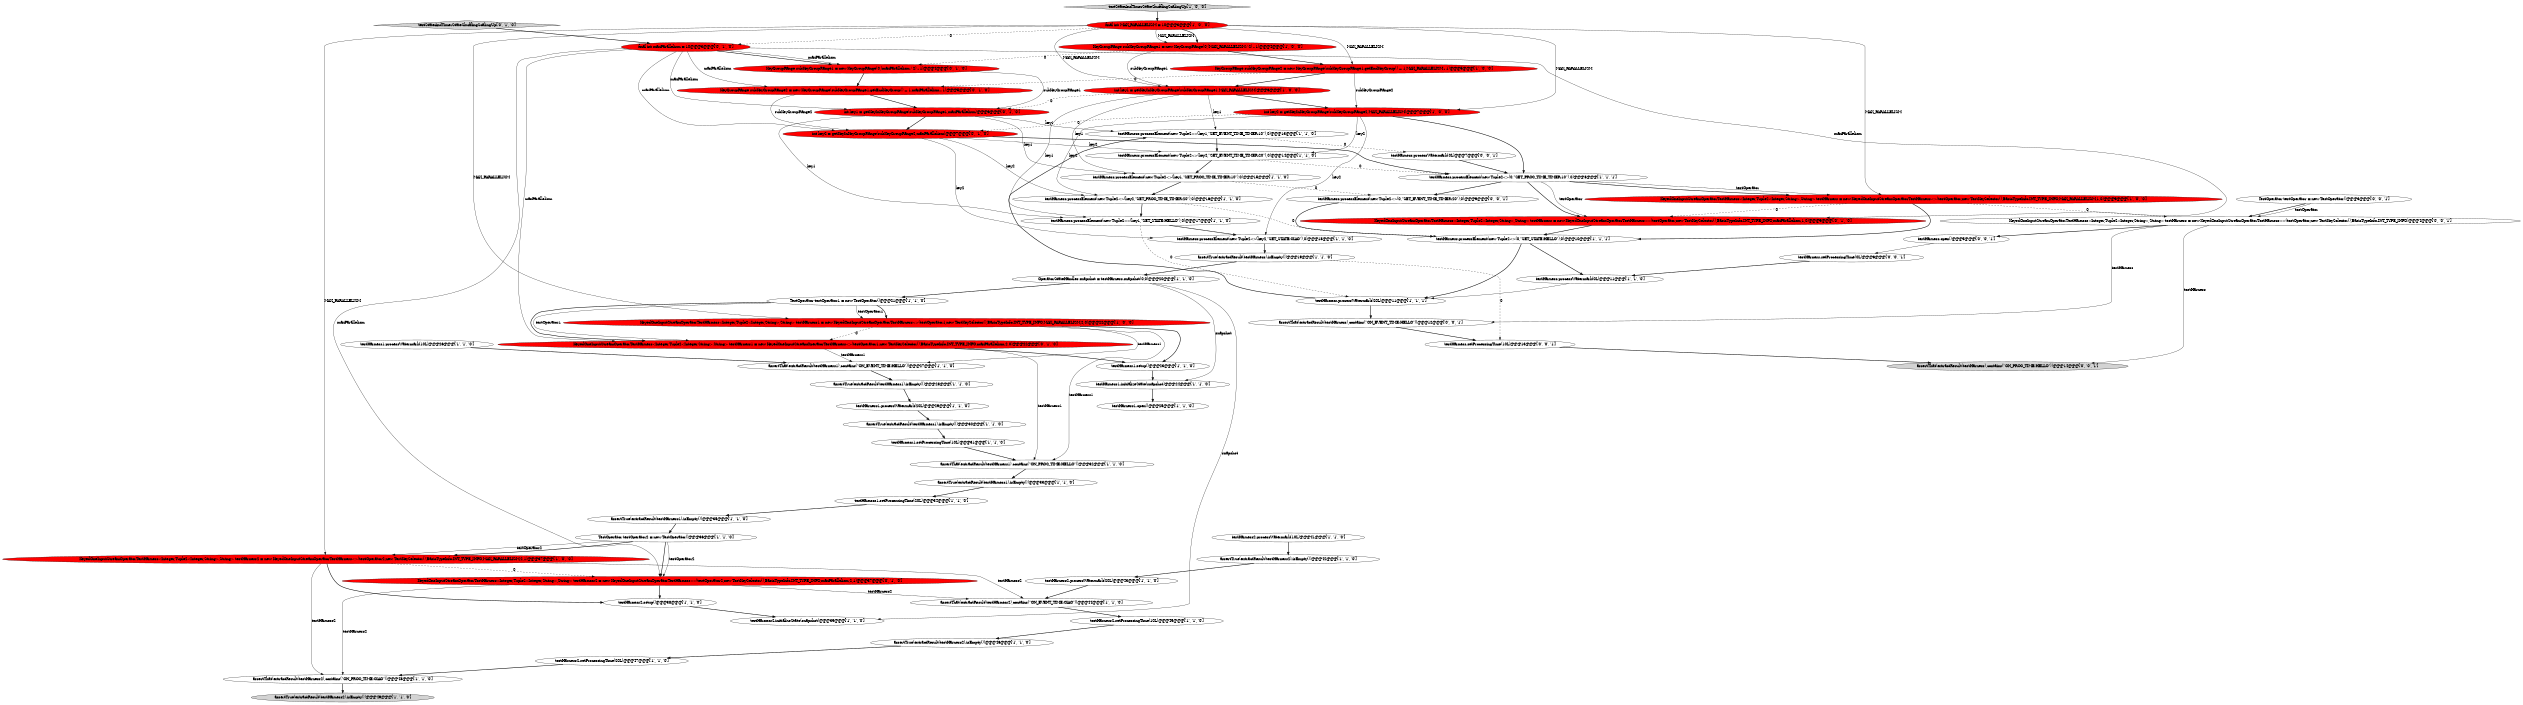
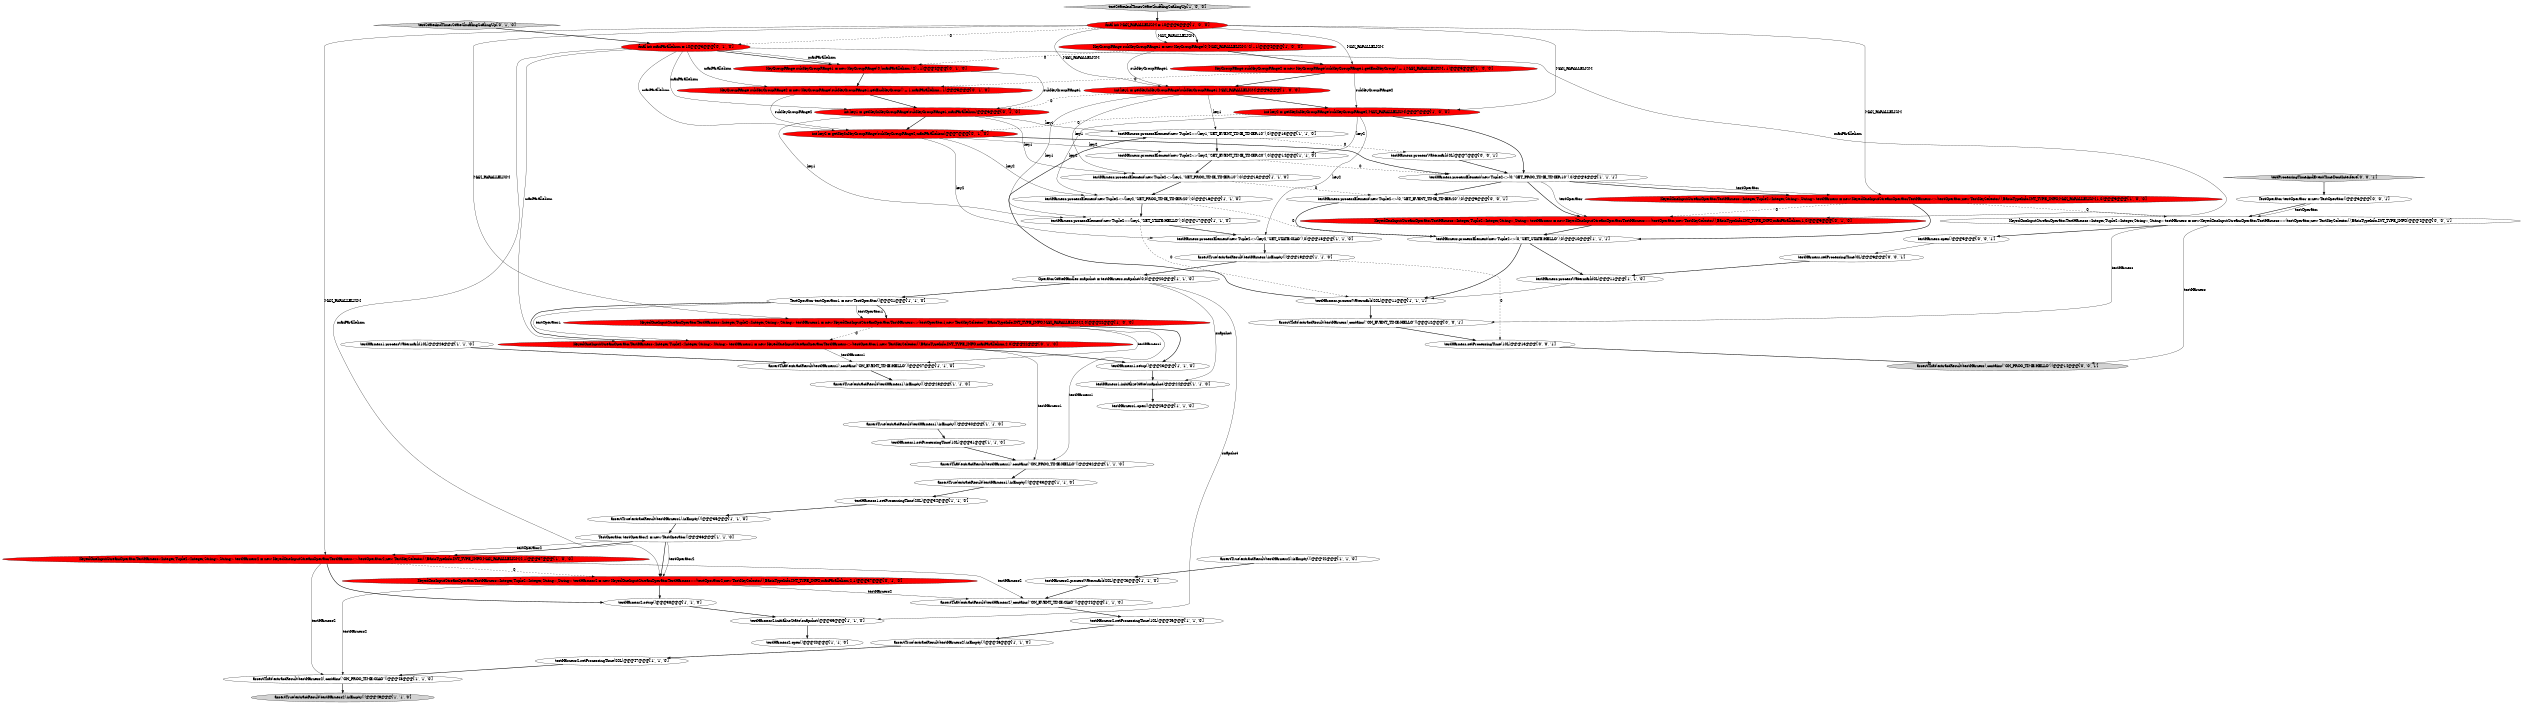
node "testProcessingTimeAndEventTimeDontInterfere['0', '0', '1']": added
node "testHarness1.processWatermark(20L)@@@29@@@['1', '1', '0']": removed
node "testHarness2.processWatermark(10L)@@@41@@@['1', '1', '0']": removed
node "testHarness2.open()@@@40@@@['1', '1', '0']": added
